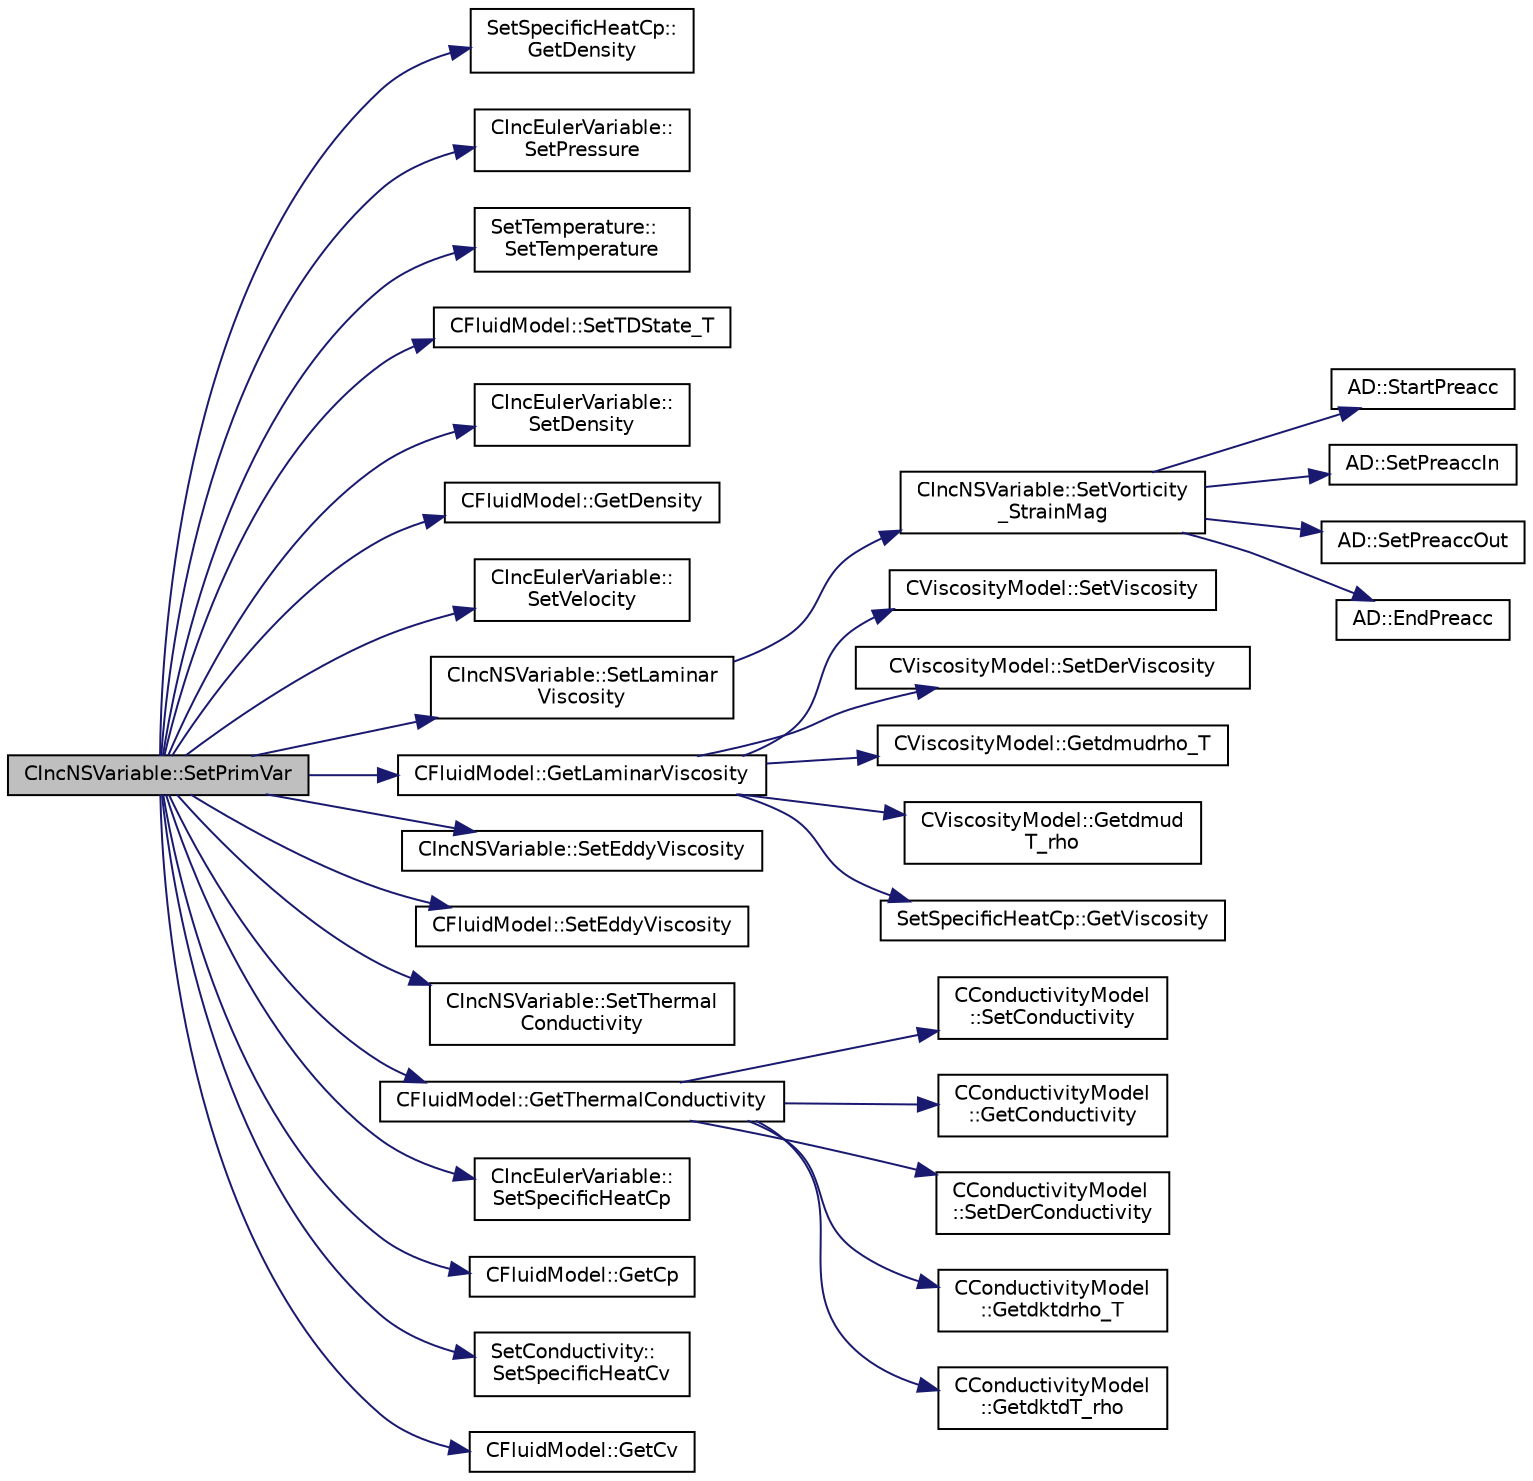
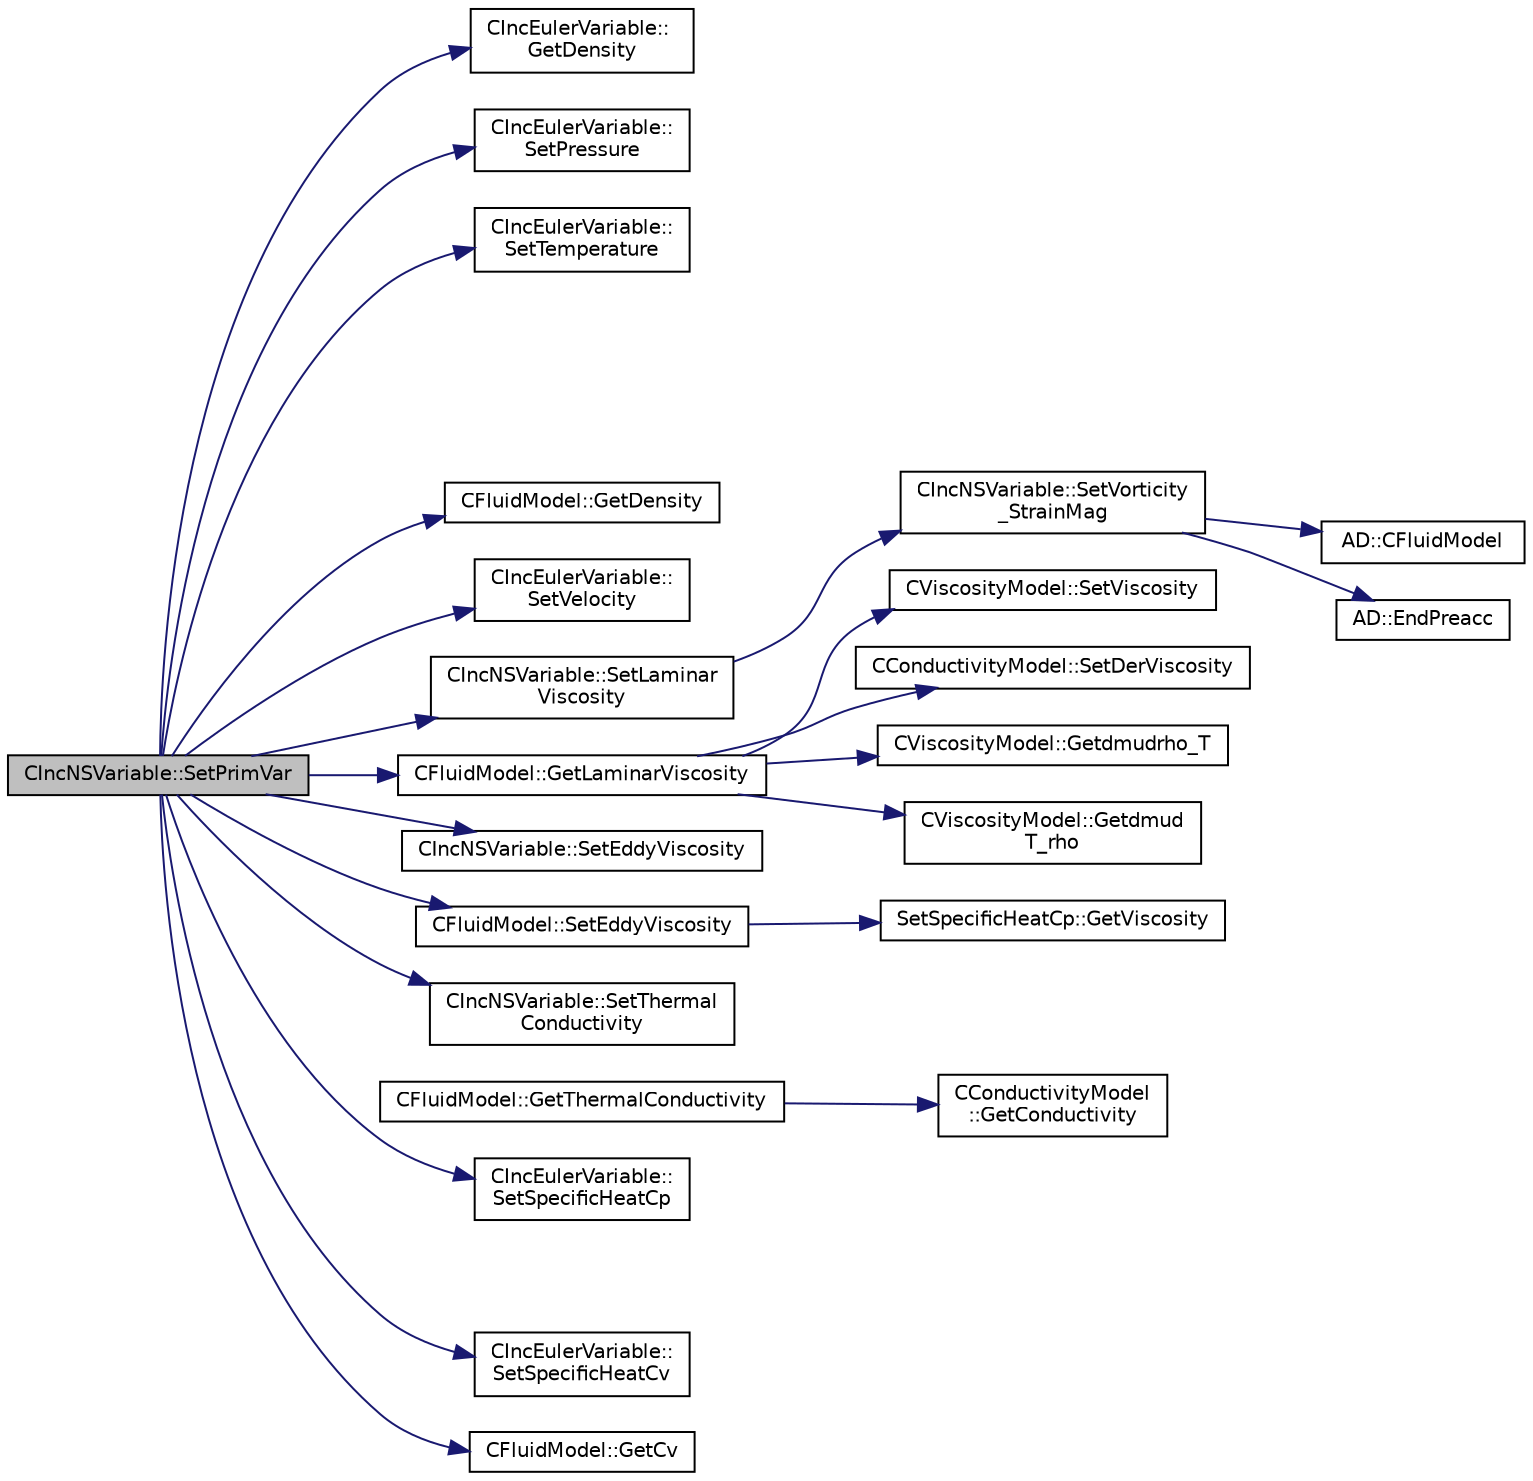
node "SetSpecificHeatCp:: GetDensity": label "SetSpecificHeatCp:: GetDensity" -> "CIncEulerVariable:: GetDensity"
node "SetTemperature:: SetTemperature": label "SetTemperature:: SetTemperature" -> "CIncEulerVariable:: SetTemperature"
node "CFluidModel::SetTDState_T": removed
node "AD::StartPreacc": removed
node "CIncEulerVariable:: SetDensity": removed
node "AD::SetPreaccIn": removed
node "AD::SetPreaccOut": label "AD::SetPreaccOut" -> "AD::CFluidModel"
node "CViscosityModel::SetDerViscosity": label "CViscosityModel::SetDerViscosity" -> "CConductivityModel::SetDerViscosity"
edge "CFluidModel::GetLaminarViscosity" -> "SetSpecificHeatCp::GetViscosity": now "CFluidModel::SetEddyViscosity" -> "SetSpecificHeatCp::GetViscosity"
edge "CIncNSVariable::SetPrimVar" -> "CFluidModel::GetThermalConductivity": removed
node "CConductivityModel ::SetConductivity": removed
node "CConductivityModel ::SetDerConductivity": removed
node "CFluidModel::GetCp": removed
node "CConductivityModel ::Getdktdrho_T": removed
node "SetConductivity:: SetSpecificHeatCv": label "SetConductivity:: SetSpecificHeatCv" -> "CIncEulerVariable:: SetSpecificHeatCv"
node "CConductivityModel ::GetdktdT_rho": removed
